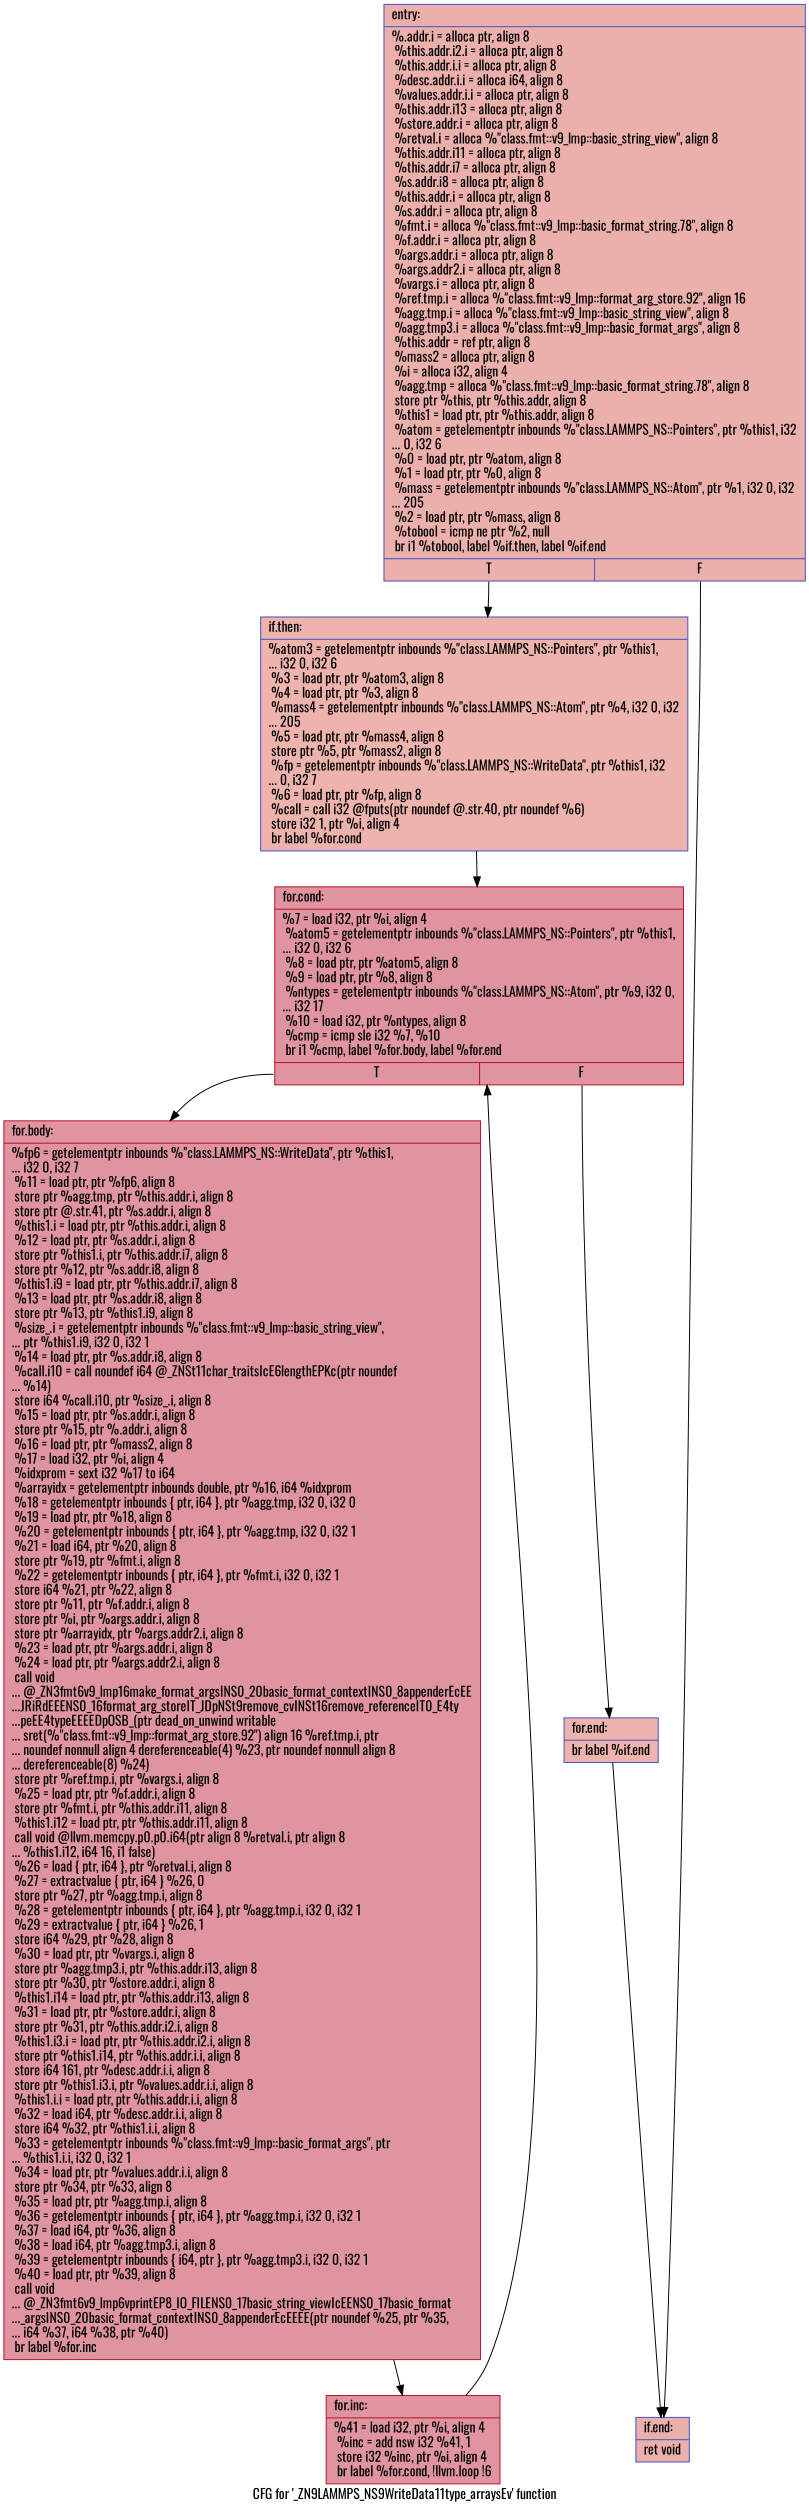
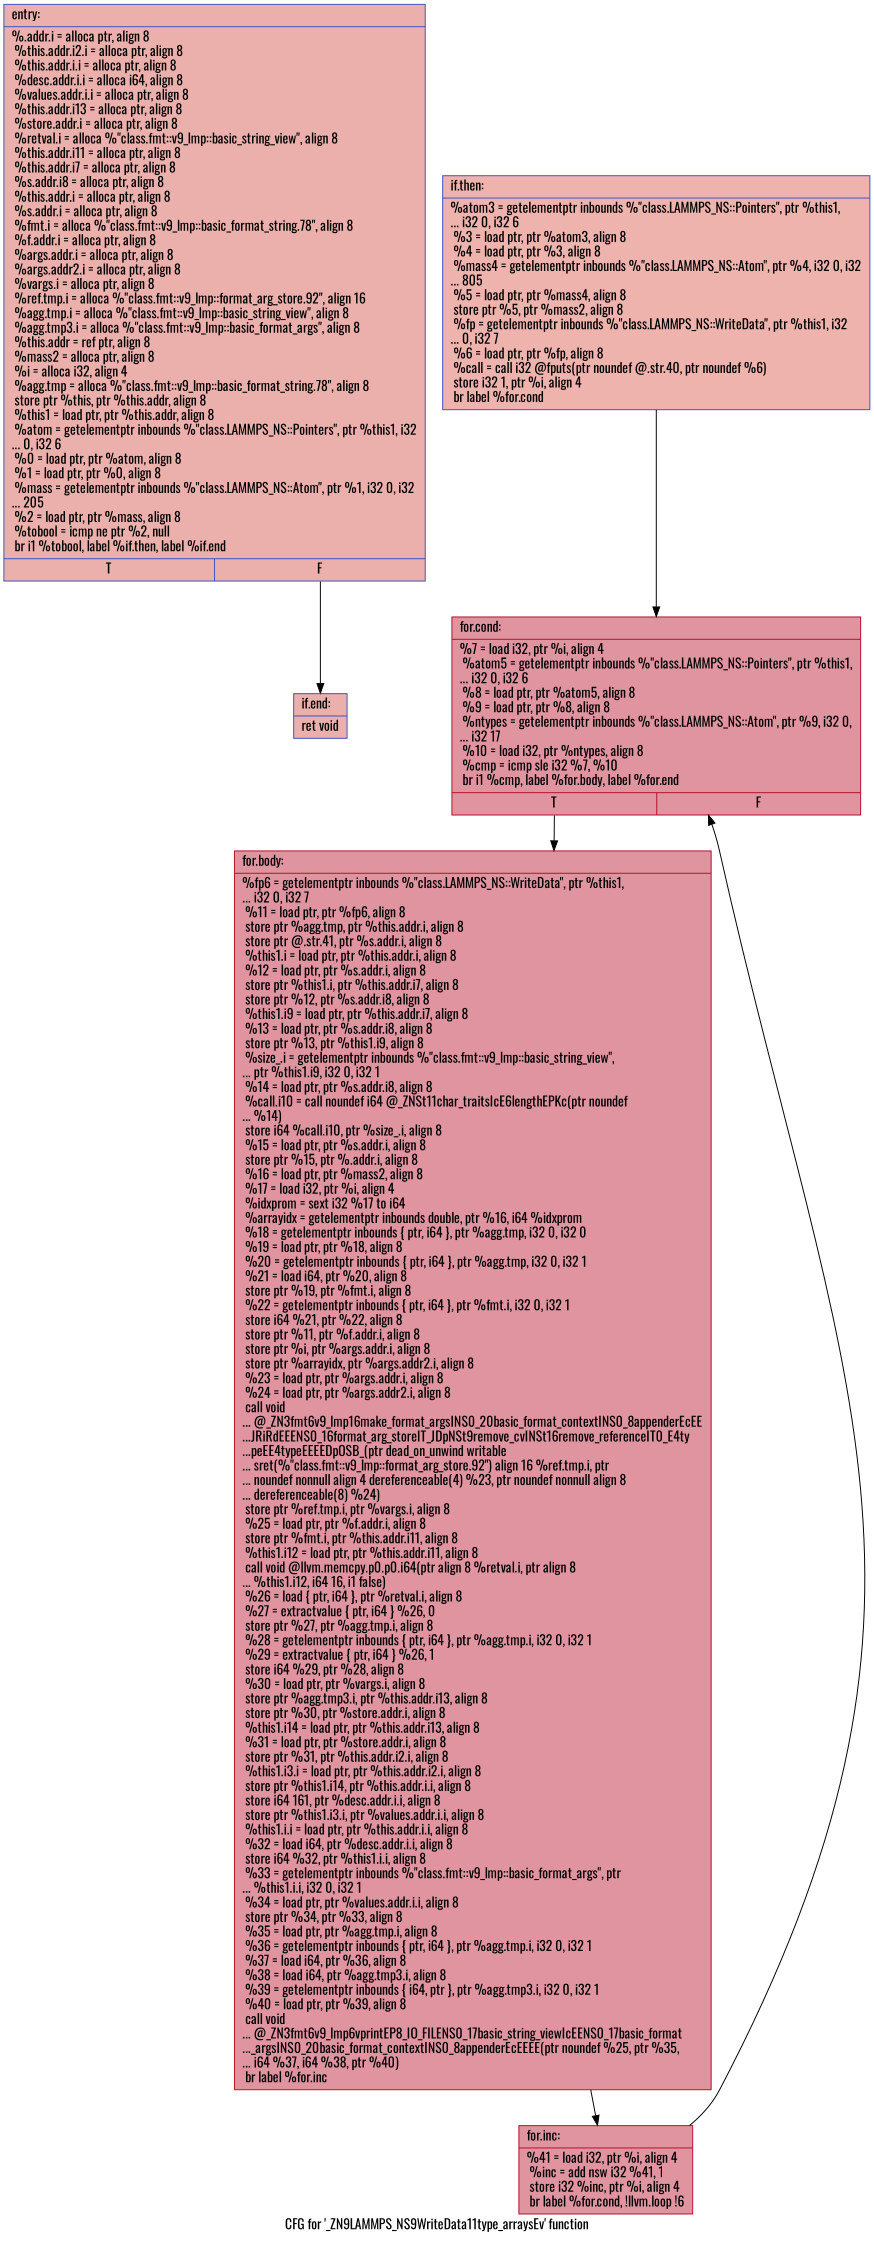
edge "entry:" -> "if.then:": removed
node "if.then:": text "... 205" -> "... 805"
node "for.end:": removed
